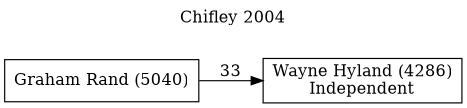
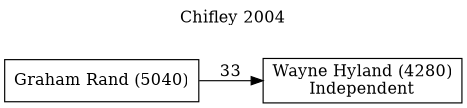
node "Wayne Hyland (4286) Independent": label "Wayne Hyland (4286) Independent" -> "Wayne Hyland (4280) Independent"
